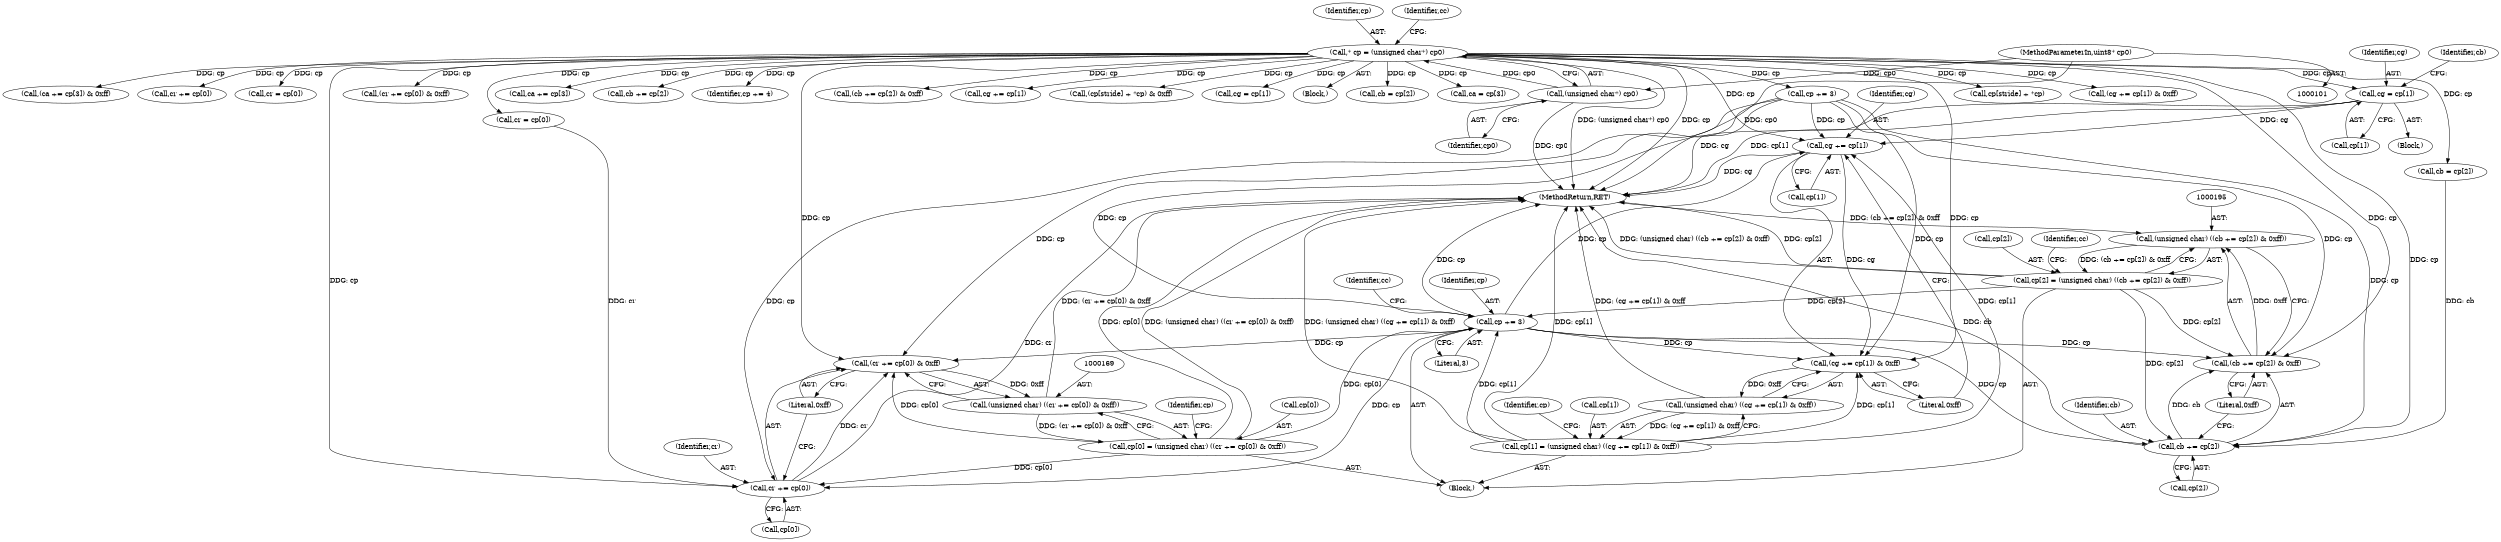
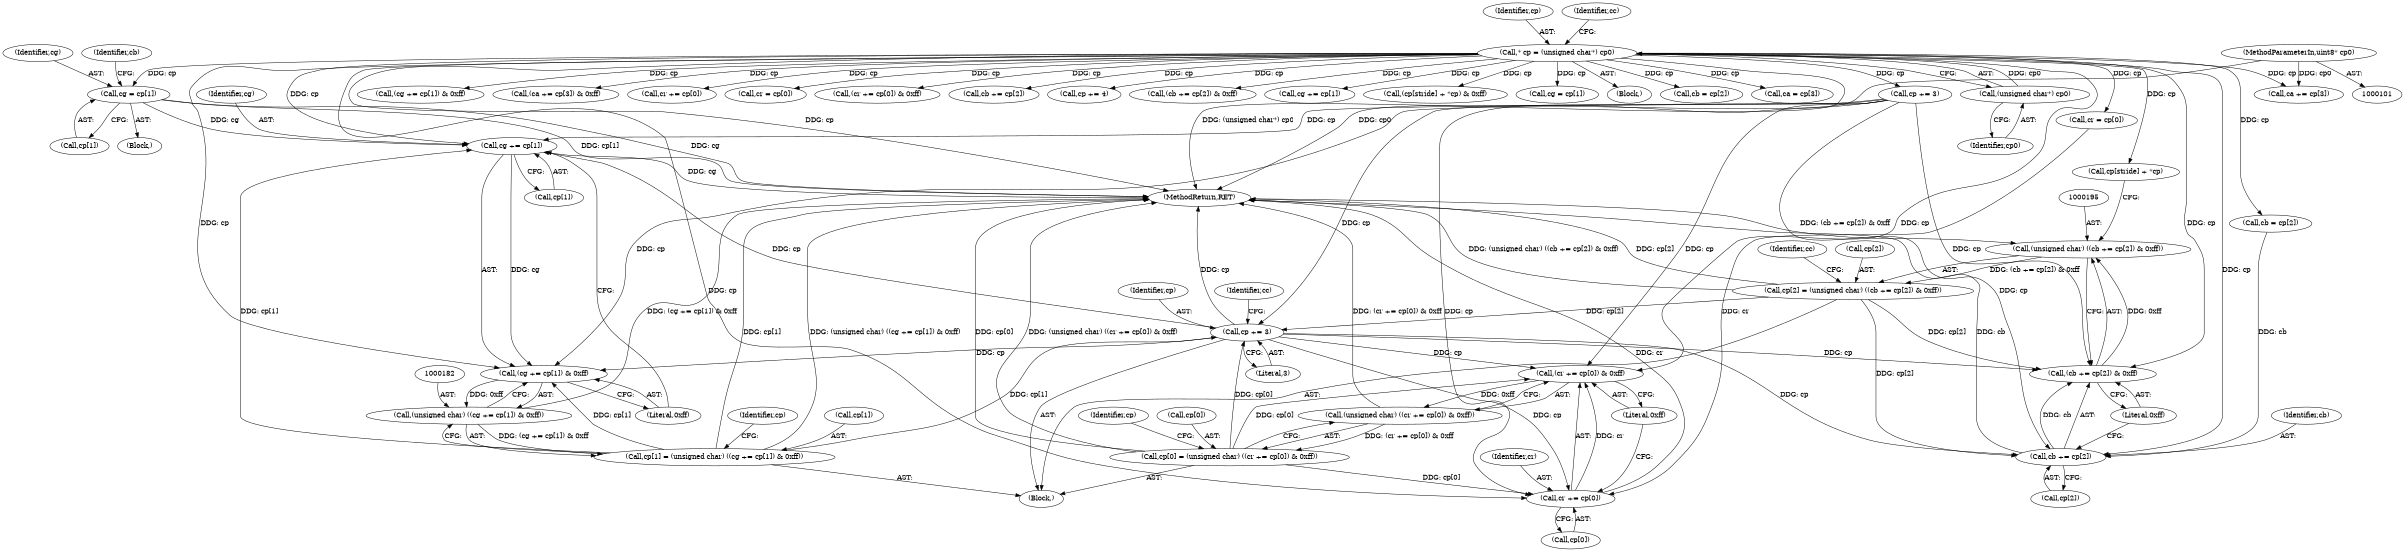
edge "(MethodParameterIn,uint8* cp0)" -> "(Call,(unsigned char*) cp0)": now "(MethodParameterIn,uint8* cp0)" -> "(Call,ca += cp[3])"
node "(Identifier,cp += 4)": label "(Identifier,cp += 4)" -> "(Call,cp += 4)"
edge "(Call,(unsigned char*) cp0)" -> "(MethodReturn,RET)": removed, label "DDG: cp0"
edge "(Call,cp[2] = (unsigned char) ((cb += cp[2]) & 0xff))" -> "(Call,(unsigned char) ((cb += cp[2]) & 0xff))": now "(Call,cp[stride] + *cp)" -> "(Call,(unsigned char) ((cb += cp[2]) & 0xff))"
node "1000169": removed
node "1000182": added
